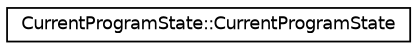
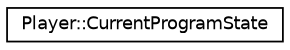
node "CurrentProgramState::CurrentProgramState": label "CurrentProgramState::CurrentProgramState" -> "Player::CurrentProgramState"
